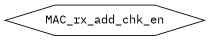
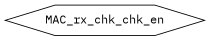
node "MAC_rx_add_chk_en": label "MAC_rx_add_chk_en" -> "MAC_rx_chk_chk_en"
